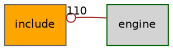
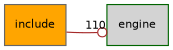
edge "engine" -> "include": reversed
